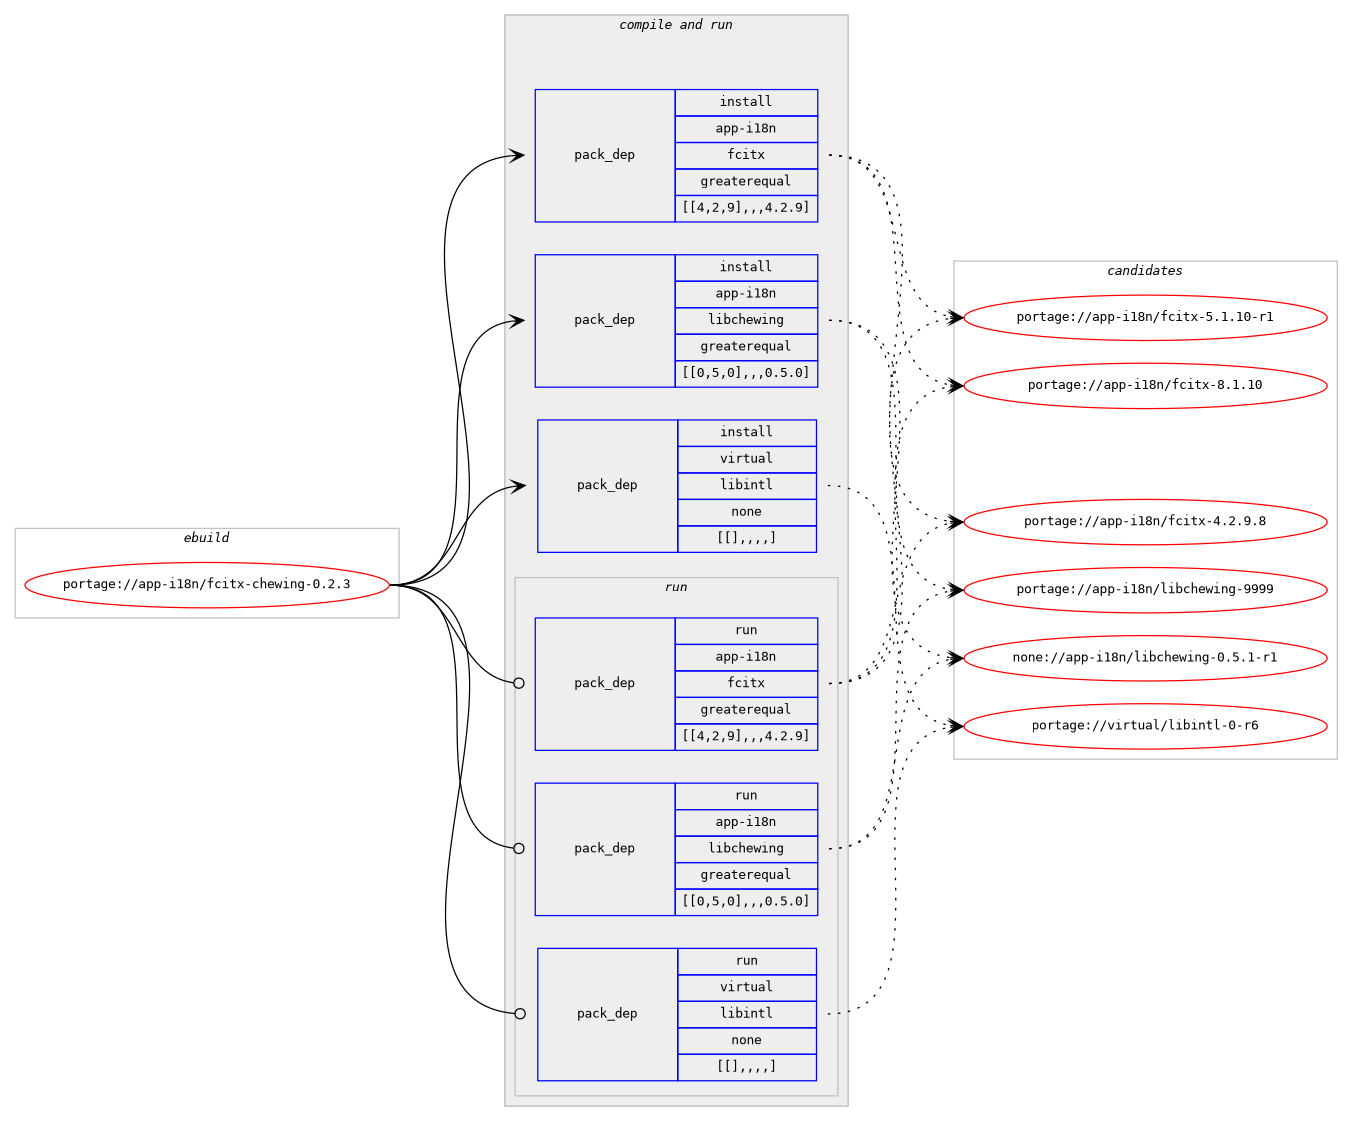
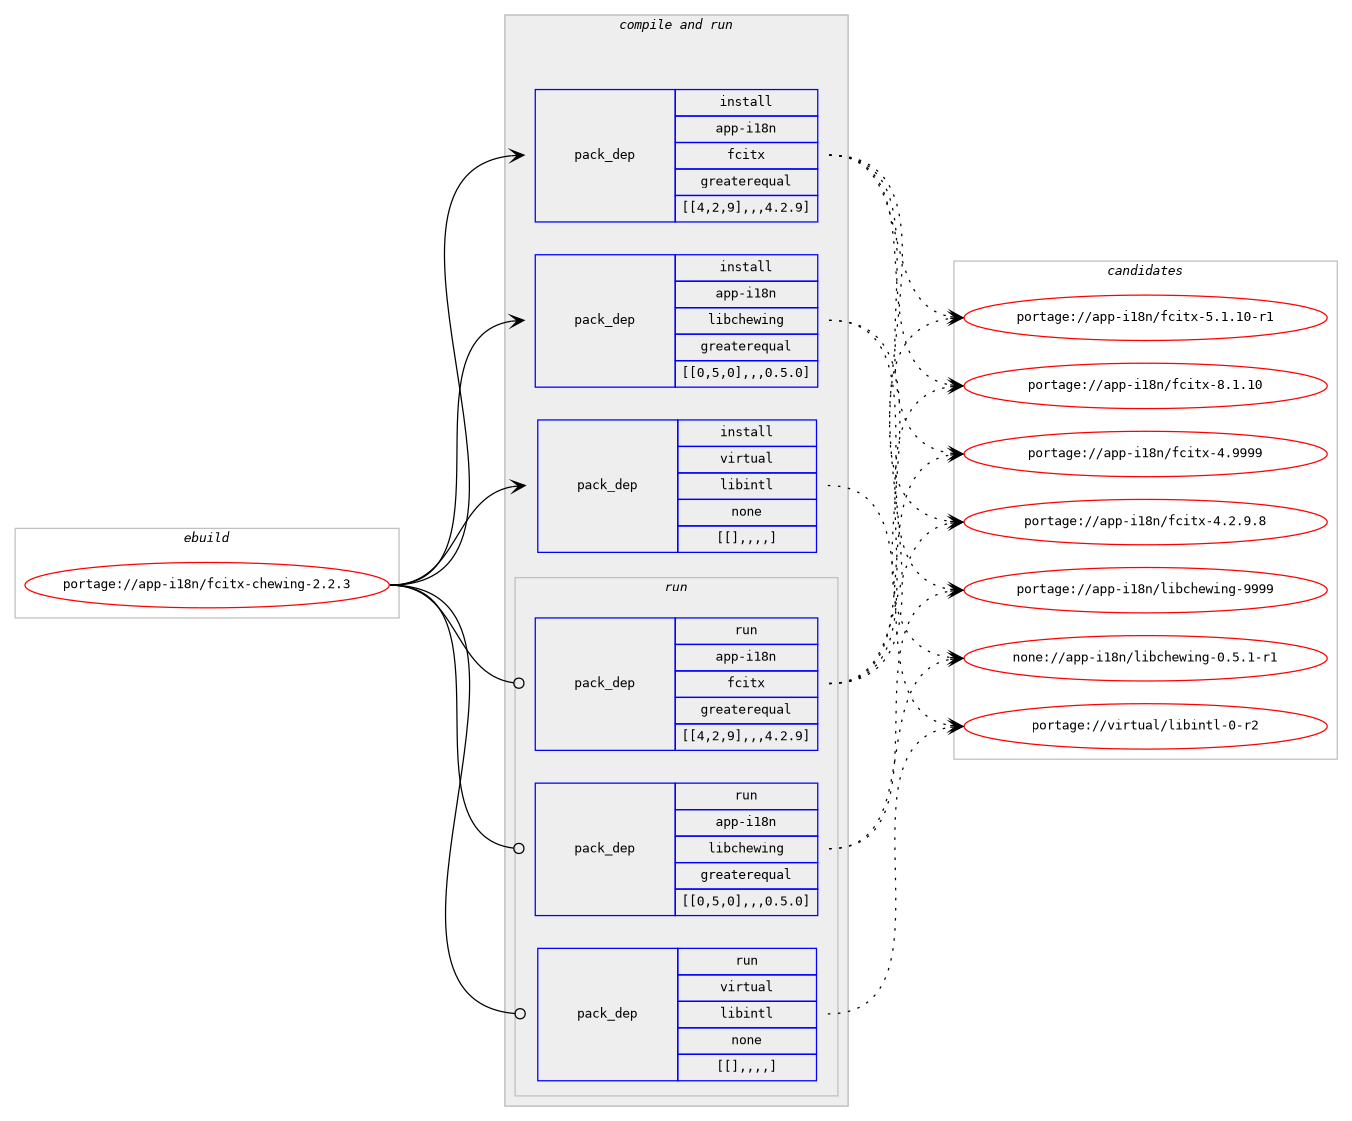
node "portage://app-i18n/fcitx-4.9999": added
node "portage://app-i18n/fcitx-chewing-0.2.3": label "portage://app-i18n/fcitx-chewing-0.2.3" -> "portage://app-i18n/fcitx-chewing-2.2.3"
node "portage://virtual/libintl-0-r6": label "portage://virtual/libintl-0-r6" -> "portage://virtual/libintl-0-r2"
